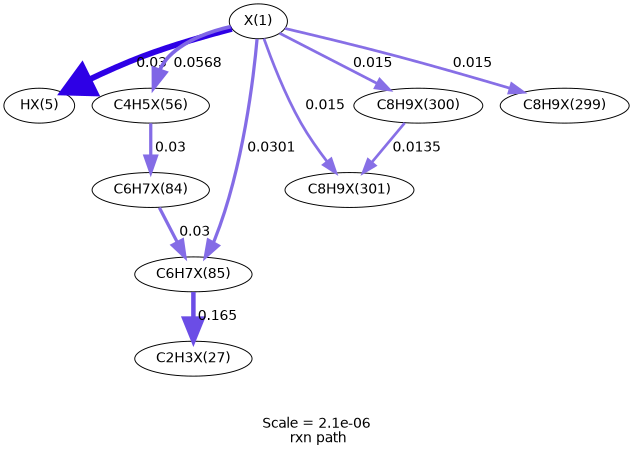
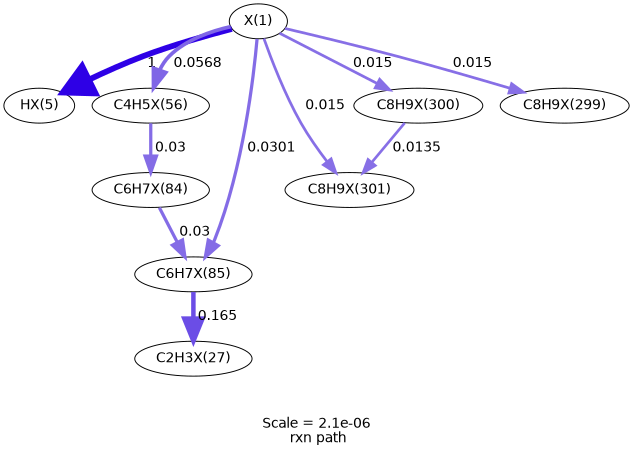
edge "X(1)" -> "HX(5)": label " 0.03" -> " 1"
